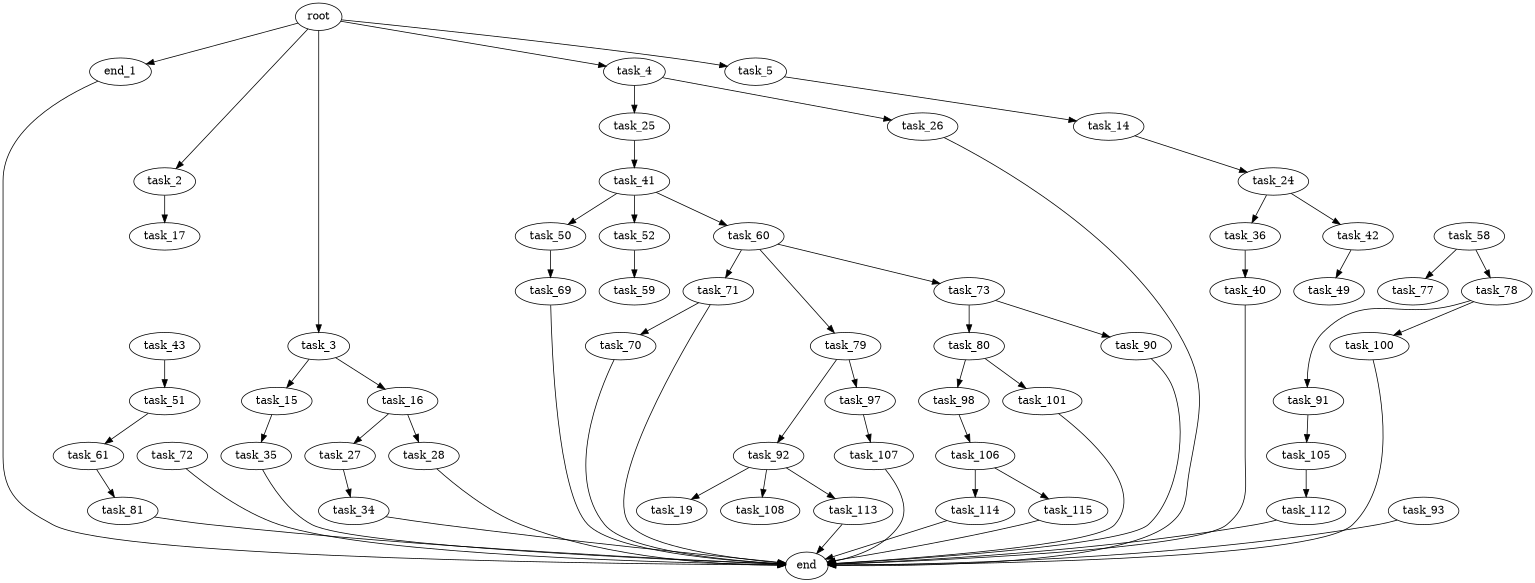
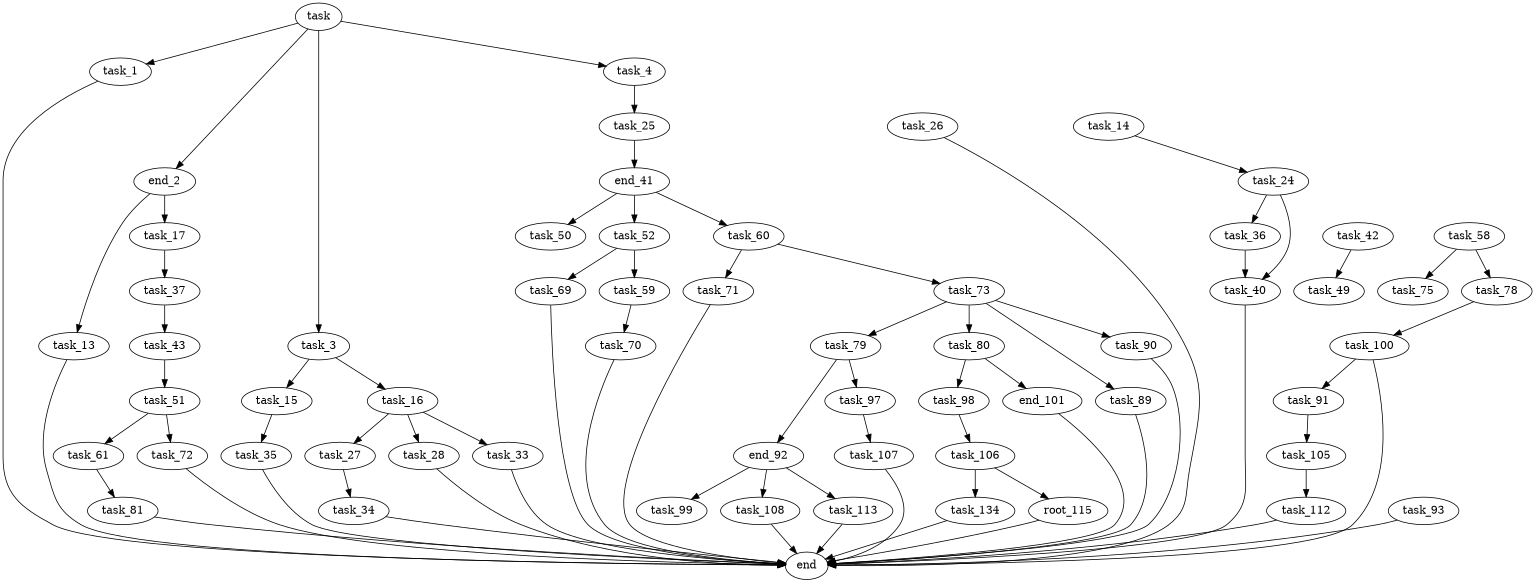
node "root": label "root" -> "task"
node "end_1": label "end_1" -> "task_1"
node "task_5": removed
edge "task_4" -> "task_26": removed
node "task_2": label "task_2" -> "end_2"
node "task_41": label "task_41" -> "end_41"
edge "task_24" -> "task_42": now "task_24" -> "task_40"
edge "task_50" -> "task_69": now "task_52" -> "task_69"
edge "task_60" -> "task_79": now "task_73" -> "task_79"
node "task_37": added
node "task_77": label "task_77" -> "task_75"
edge "task_78" -> "task_91": now "task_100" -> "task_91"
edge "task_71" -> "task_70": now "task_59" -> "task_70"
node "task_13": added
node "task_101": label "task_101" -> "end_101"
node "task_89": added
edge "task_51" -> "task_72": added
node "task_33": added
node "task_92": label "task_92" -> "end_92"
node "task_19": label "task_19" -> "task_99"
node "task_114": label "task_114" -> "task_134"
node "task_115": label "task_115" -> "root_115"
edge "task_108" -> "end": added
